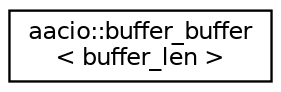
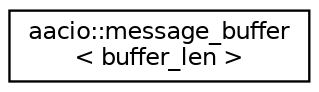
node "aacio::buffer_buffer < buffer_len >": label "aacio::buffer_buffer < buffer_len >" -> "aacio::message_buffer < buffer_len >"
